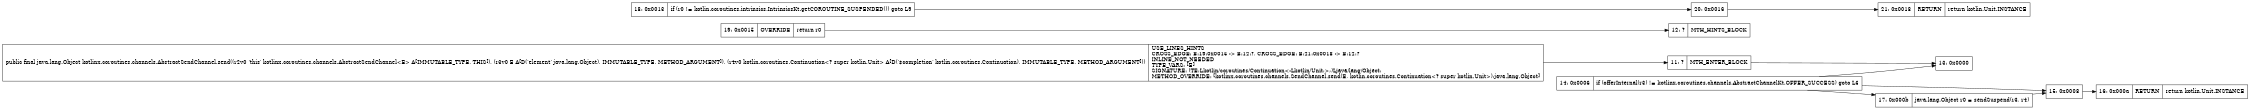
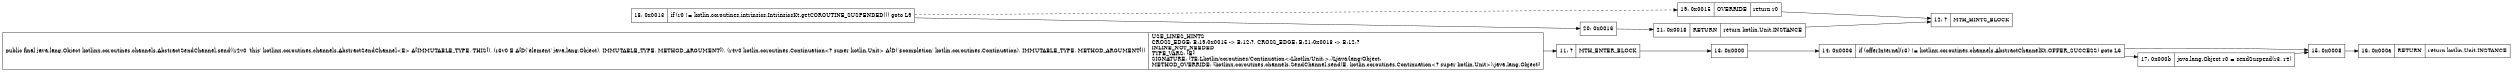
edge "18: 0x0013" -> "19: 0x0015": added
edge "21: 0x0018" -> "12: ?": added
edge "14: 0x0006" -> "13: 0x0000": reversed
